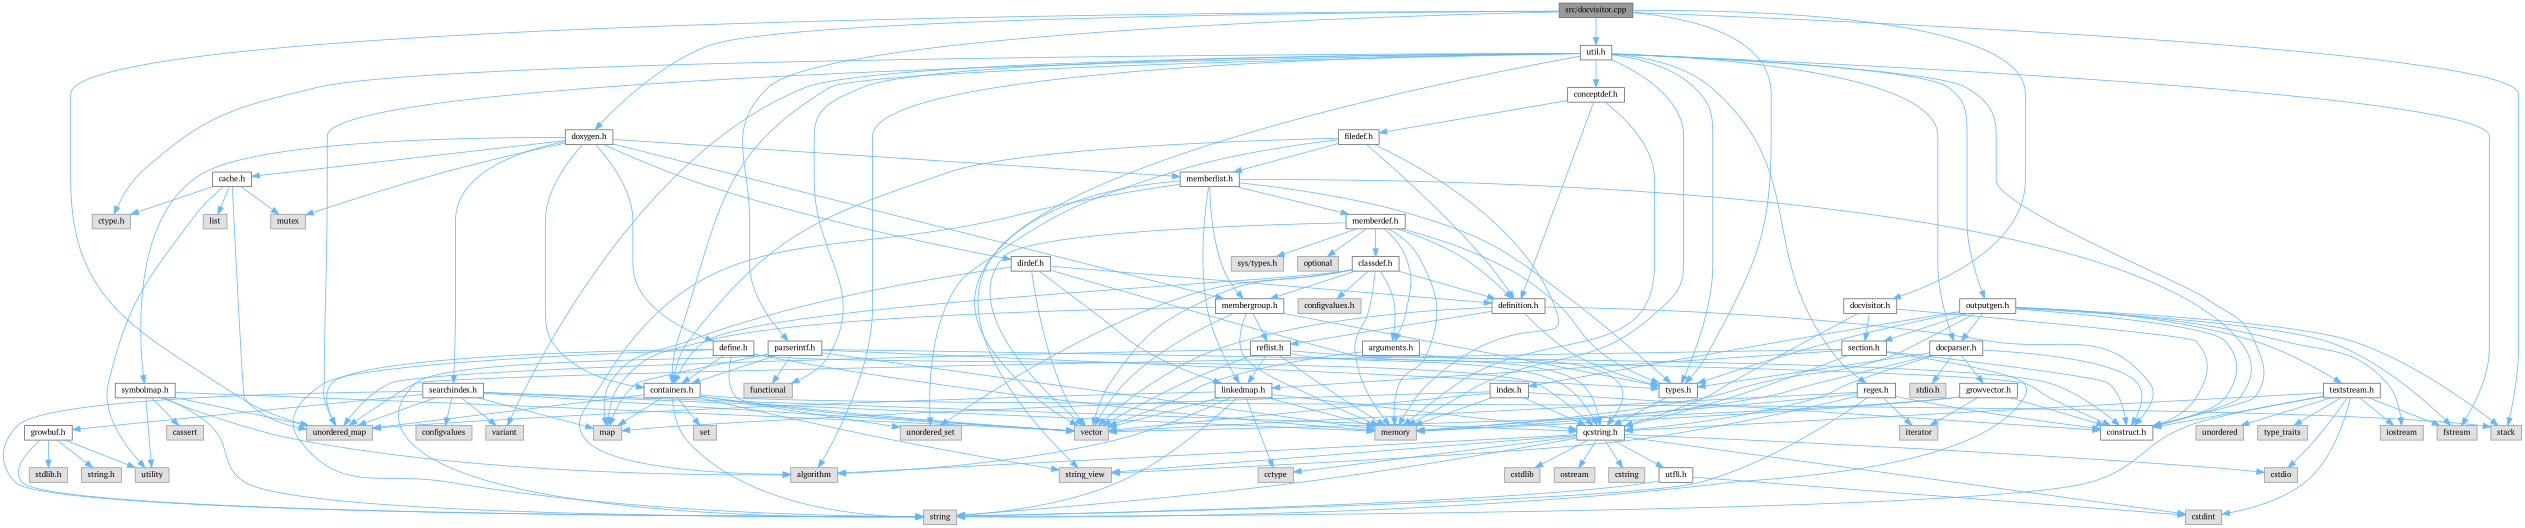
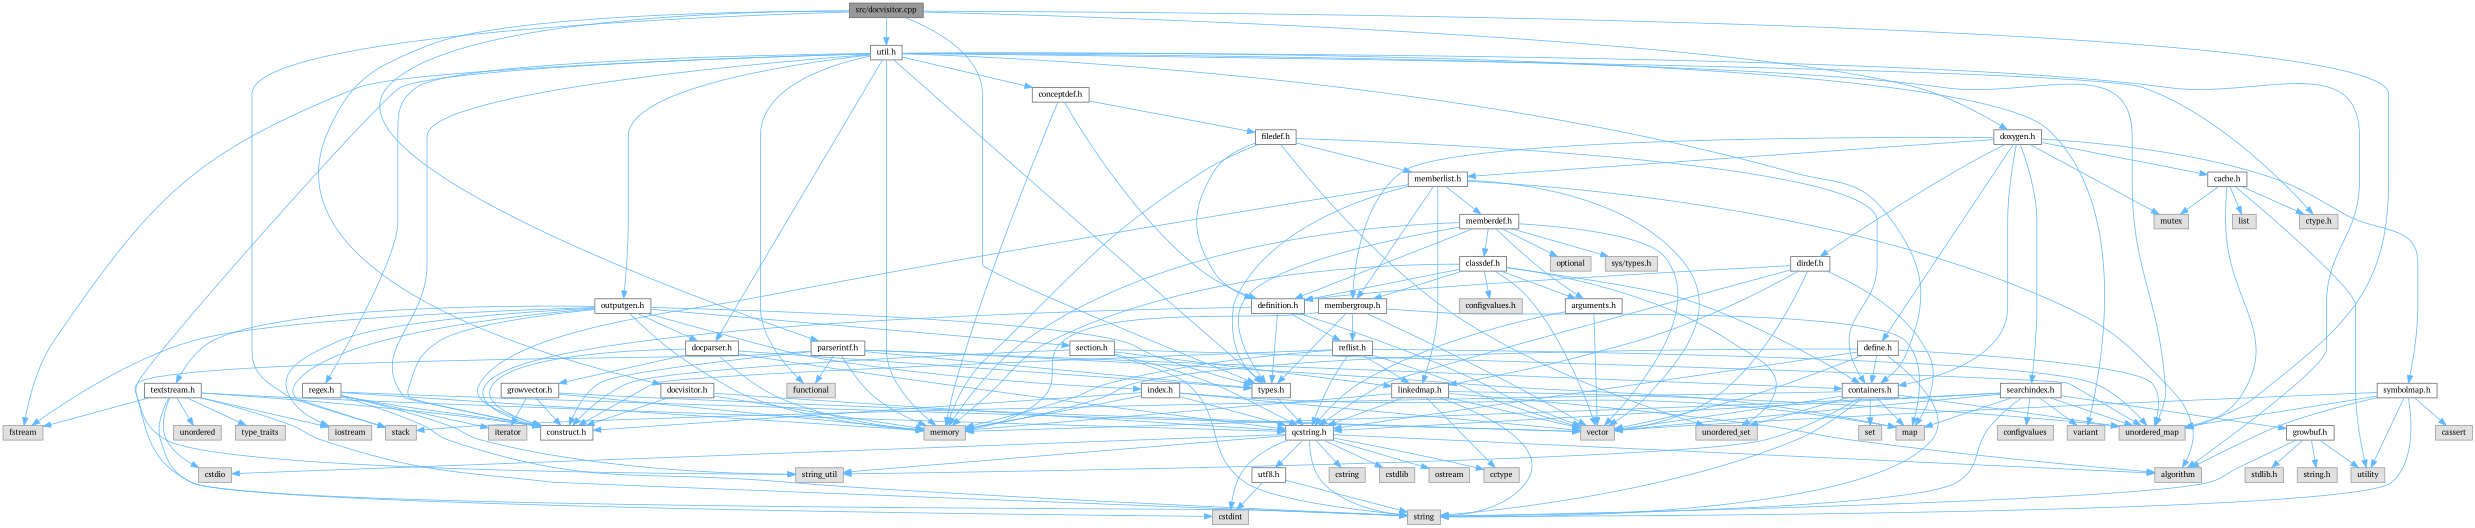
edge "docvisitor.h" -> "section.h": now "docvisitor.h" -> "memory"
node "stdio.h": removed
node "string_view": label "string_view" -> "string_util"
